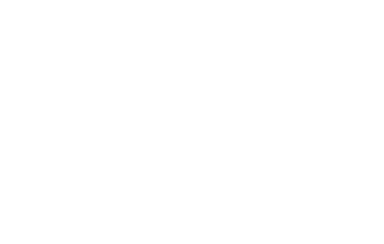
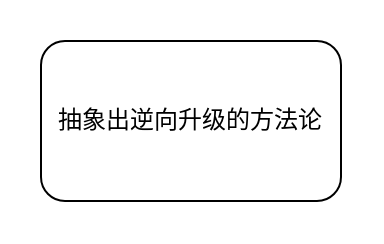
node "抽象出逆向升级的方法论": added
